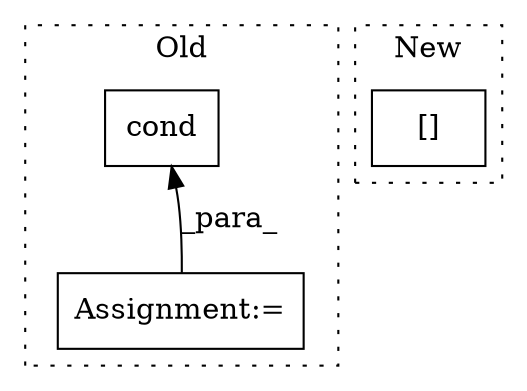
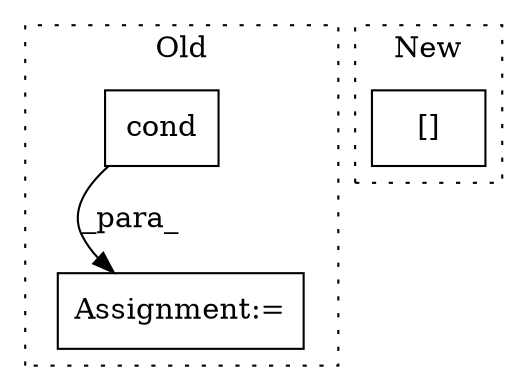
edge "Assignment:=" -> "cond": reversed
